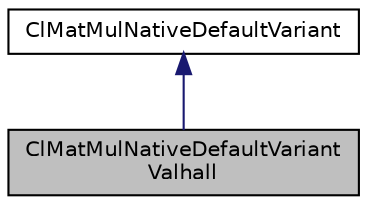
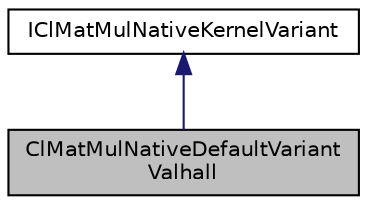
node "ClMatMulNativeDefaultVariant": label "ClMatMulNativeDefaultVariant" -> "IClMatMulNativeKernelVariant"
